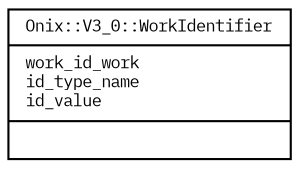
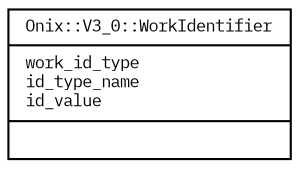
node "Onix::V3_0::WorkIdentifier": text "work_id_work" -> "work_id_type"
